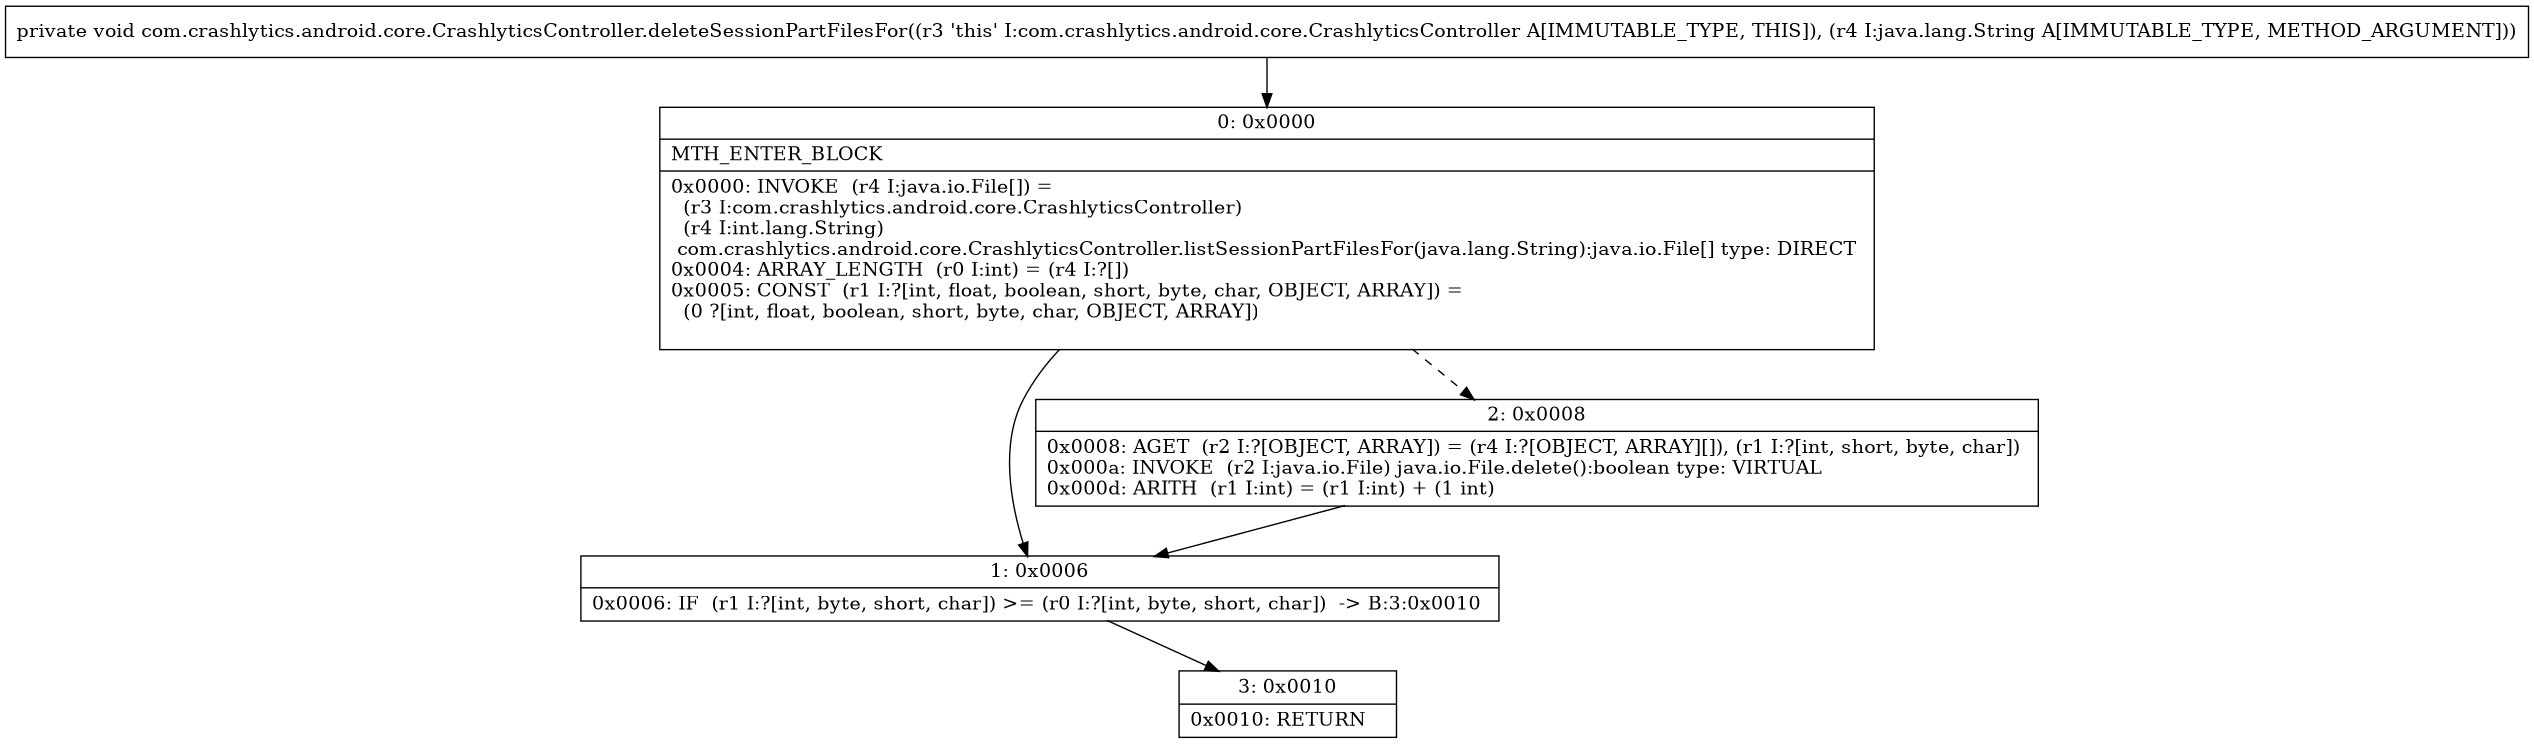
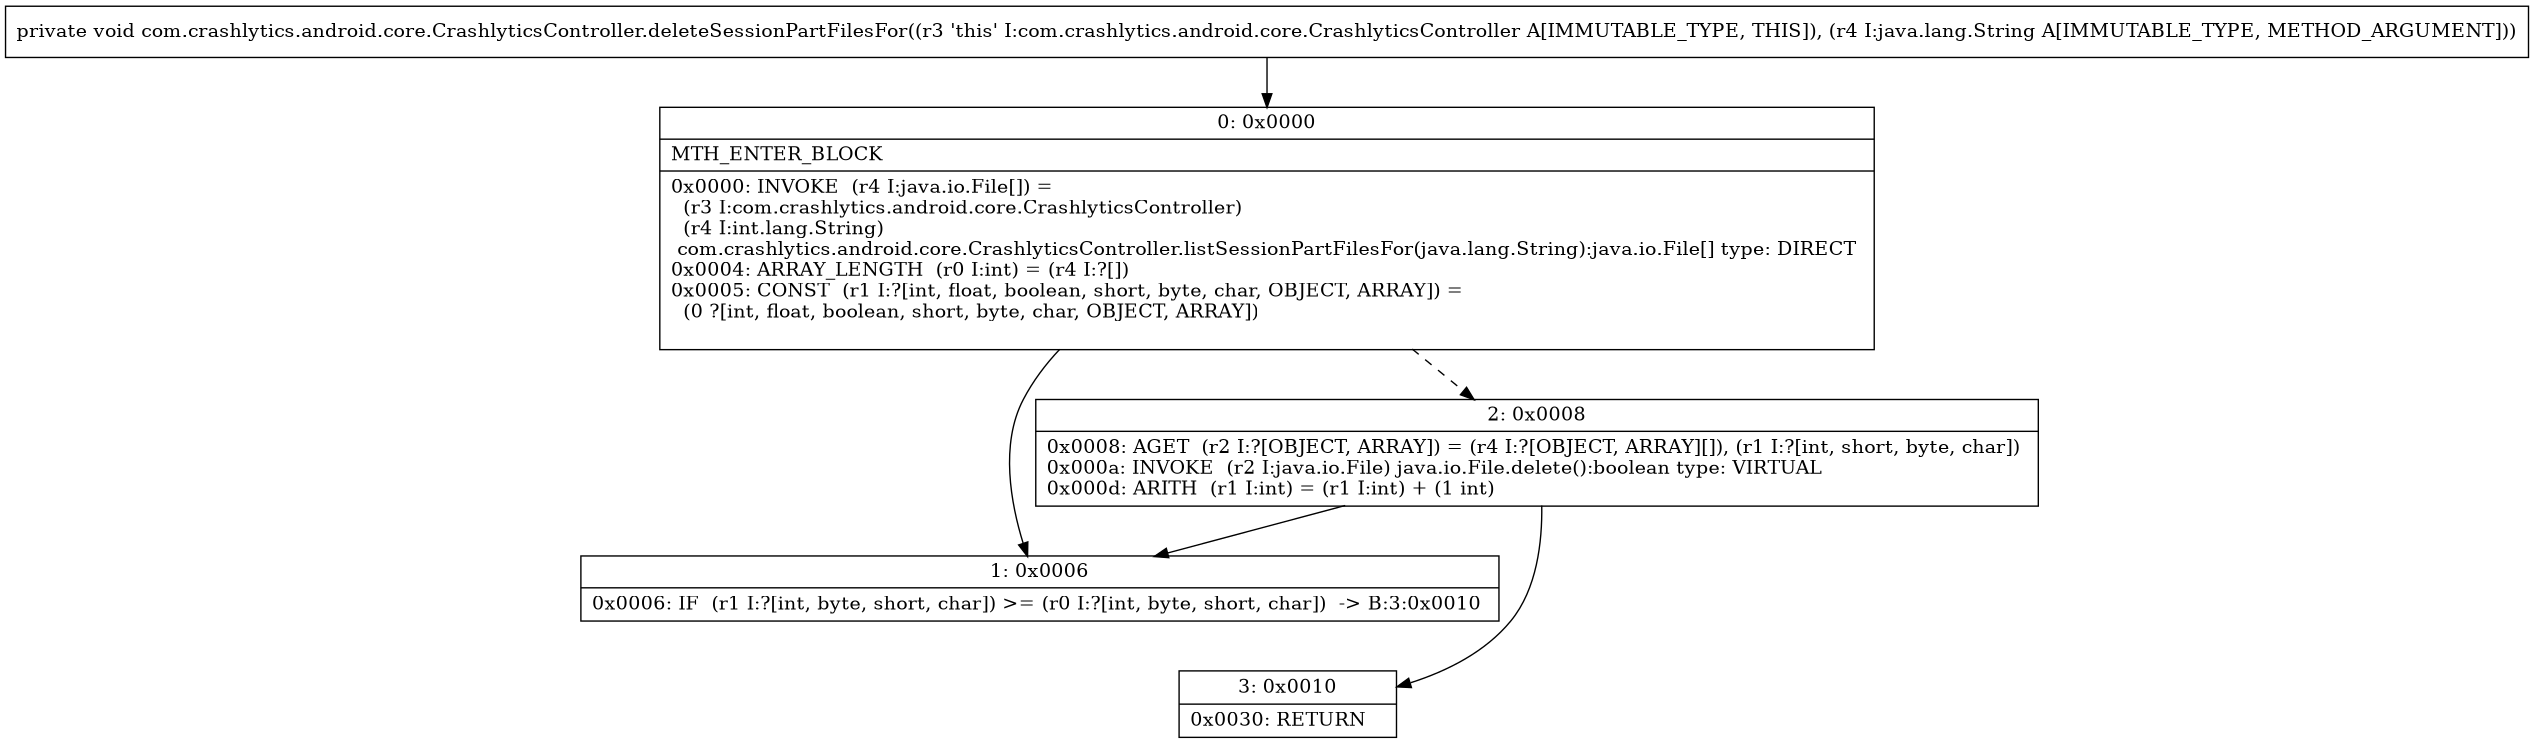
edge "1: 0x0006" -> "3: 0x0010": now "2: 0x0008" -> "3: 0x0010"
node "3: 0x0010": text "0x0010: RETURN" -> "0x0030: RETURN"
